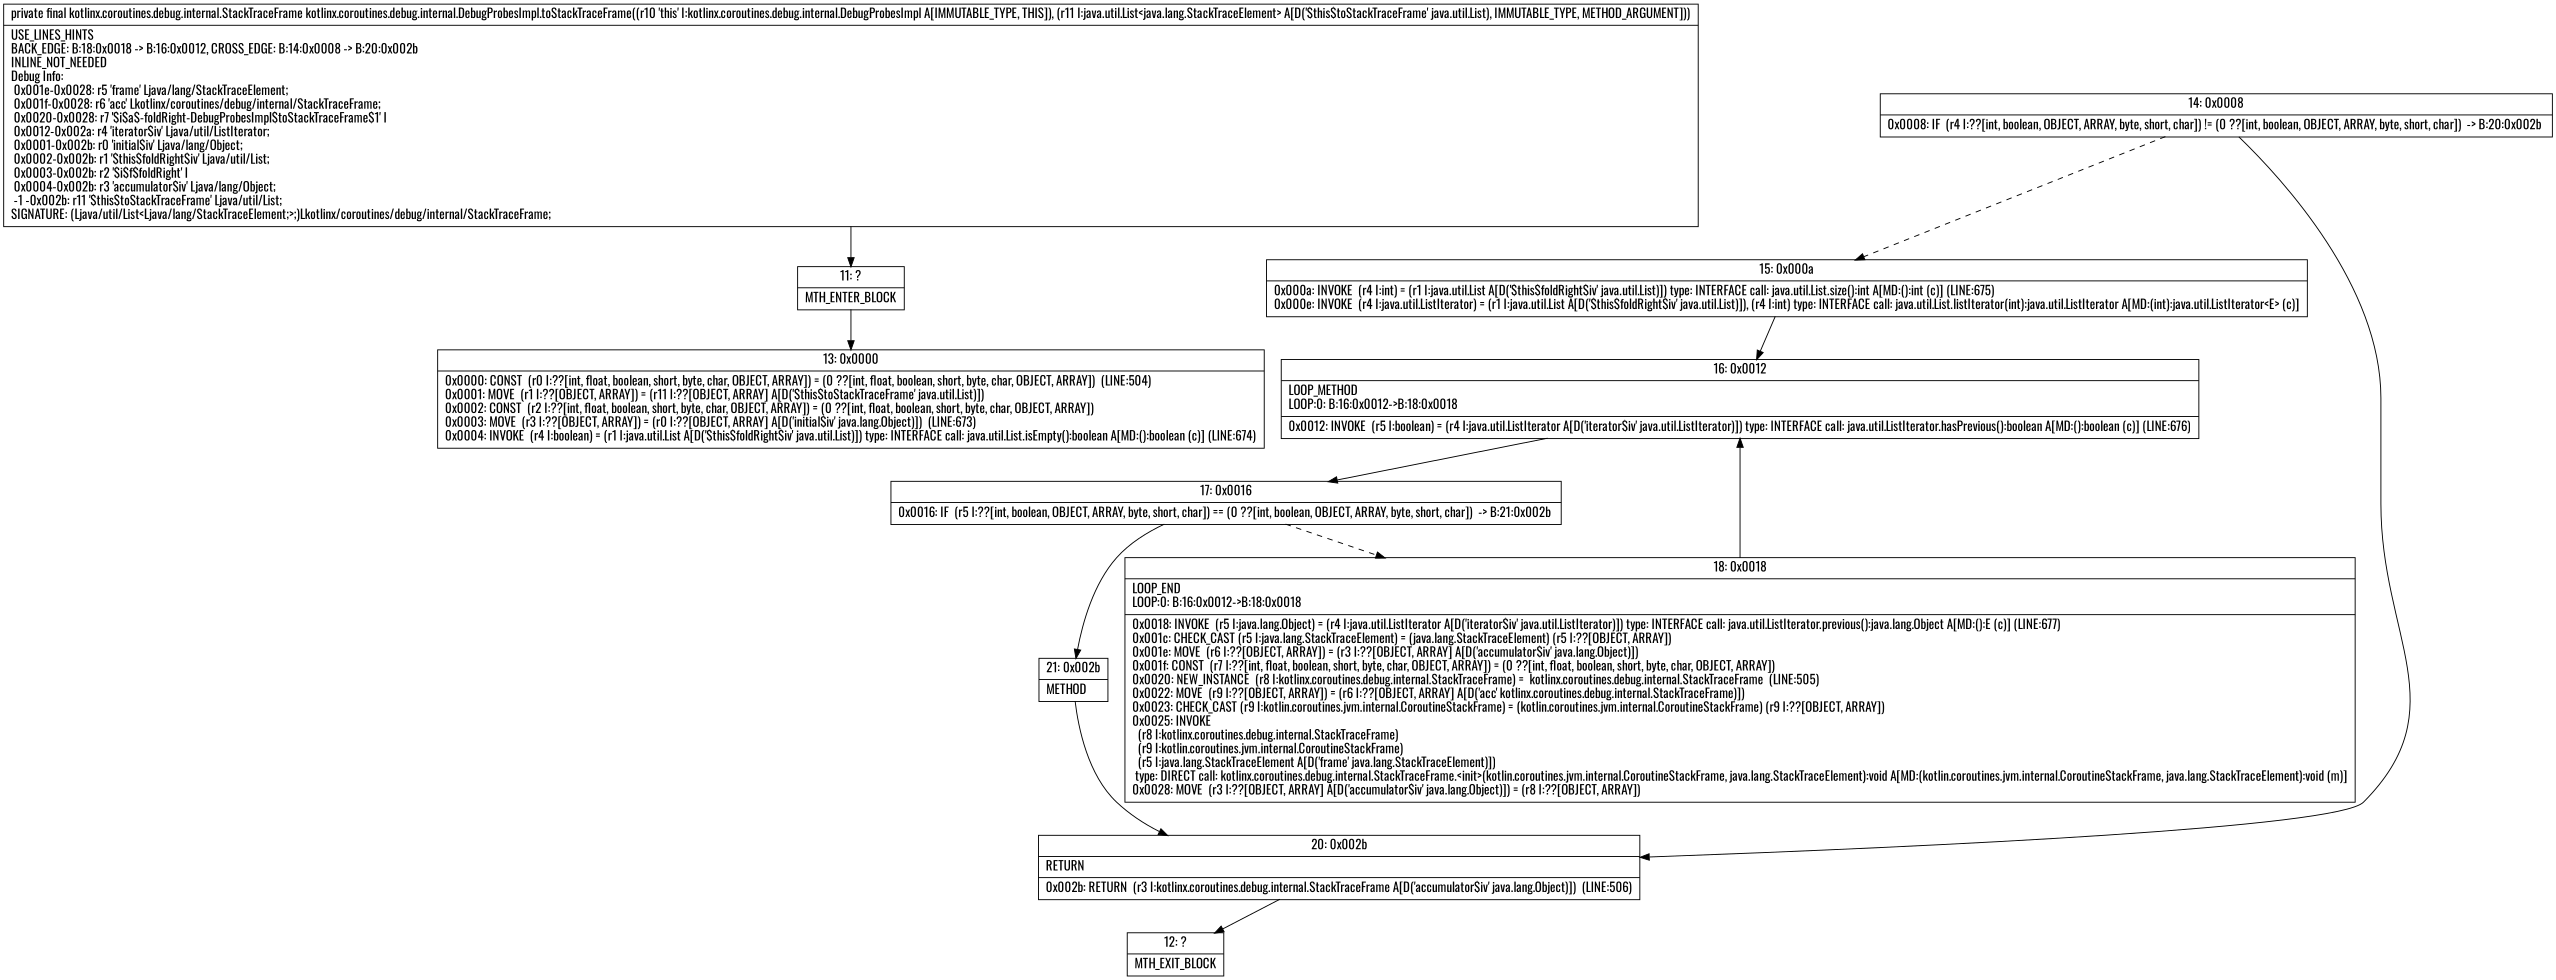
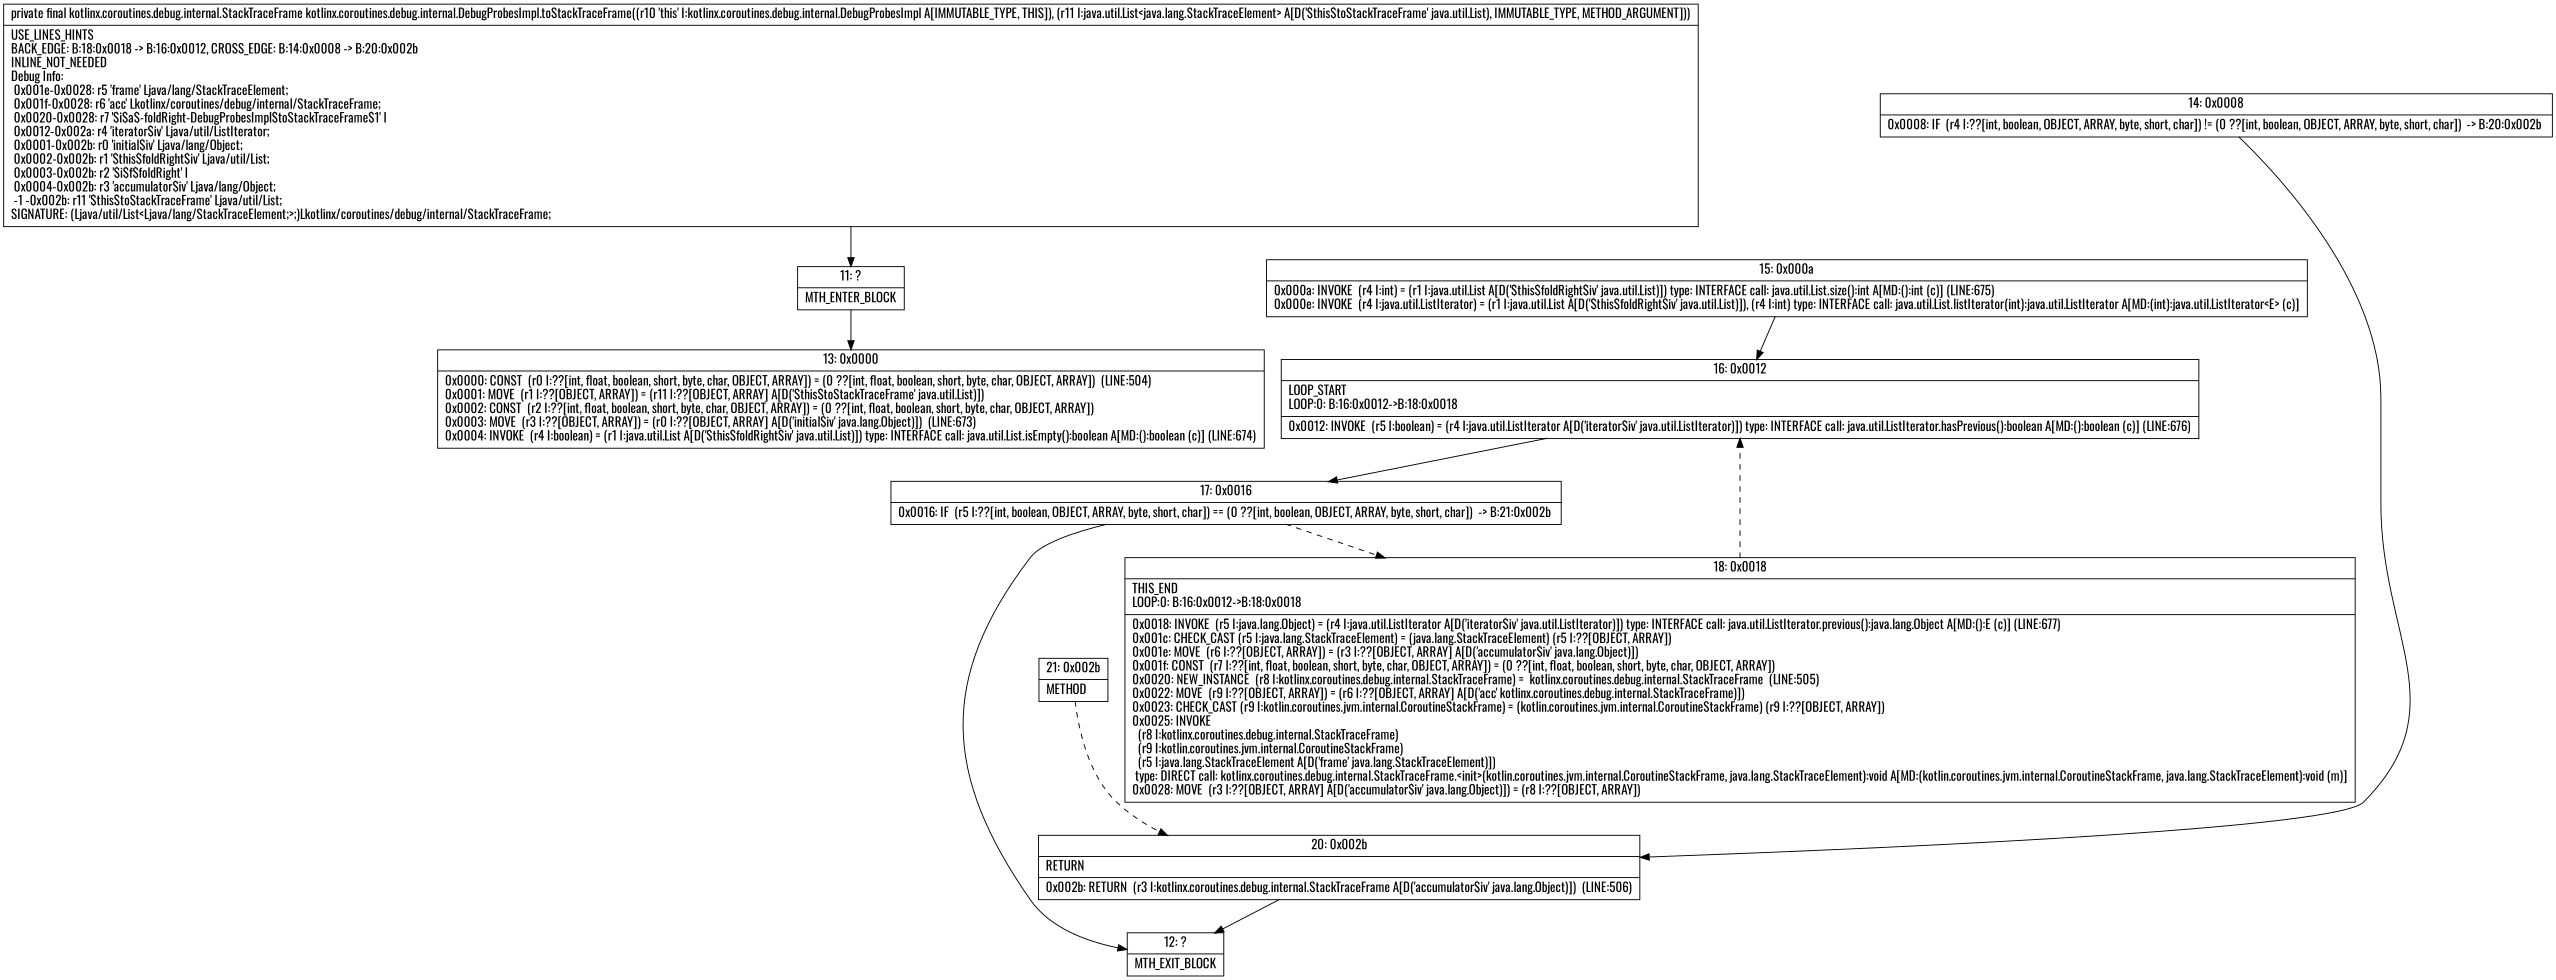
edge "14: 0x0008" -> "15: 0x000a": removed
node "16: 0x0012": text "LOOP_METHOD" -> "LOOP_START"
edge "18: 0x0018" -> "16: 0x0012": style solid -> dashed
edge "17: 0x0016" -> "21: 0x002b": now "17: 0x0016" -> "12: ?"
node "18: 0x0018": text "LOOP_END" -> "THIS_END"
edge "21: 0x002b" -> "20: 0x002b": style solid -> dashed
